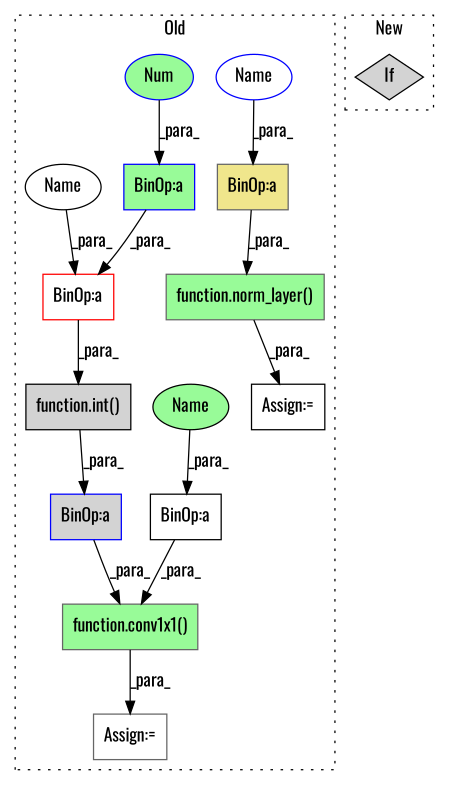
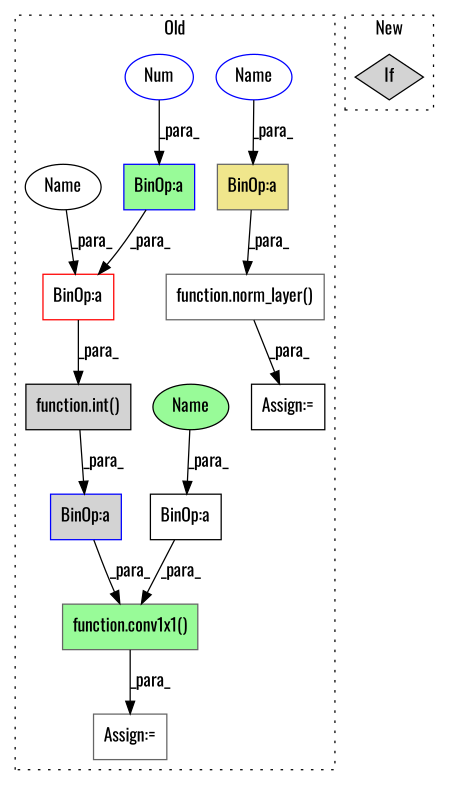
node "Num": fillcolor palegreen -> white
node "function.norm_layer()": fillcolor palegreen -> white
